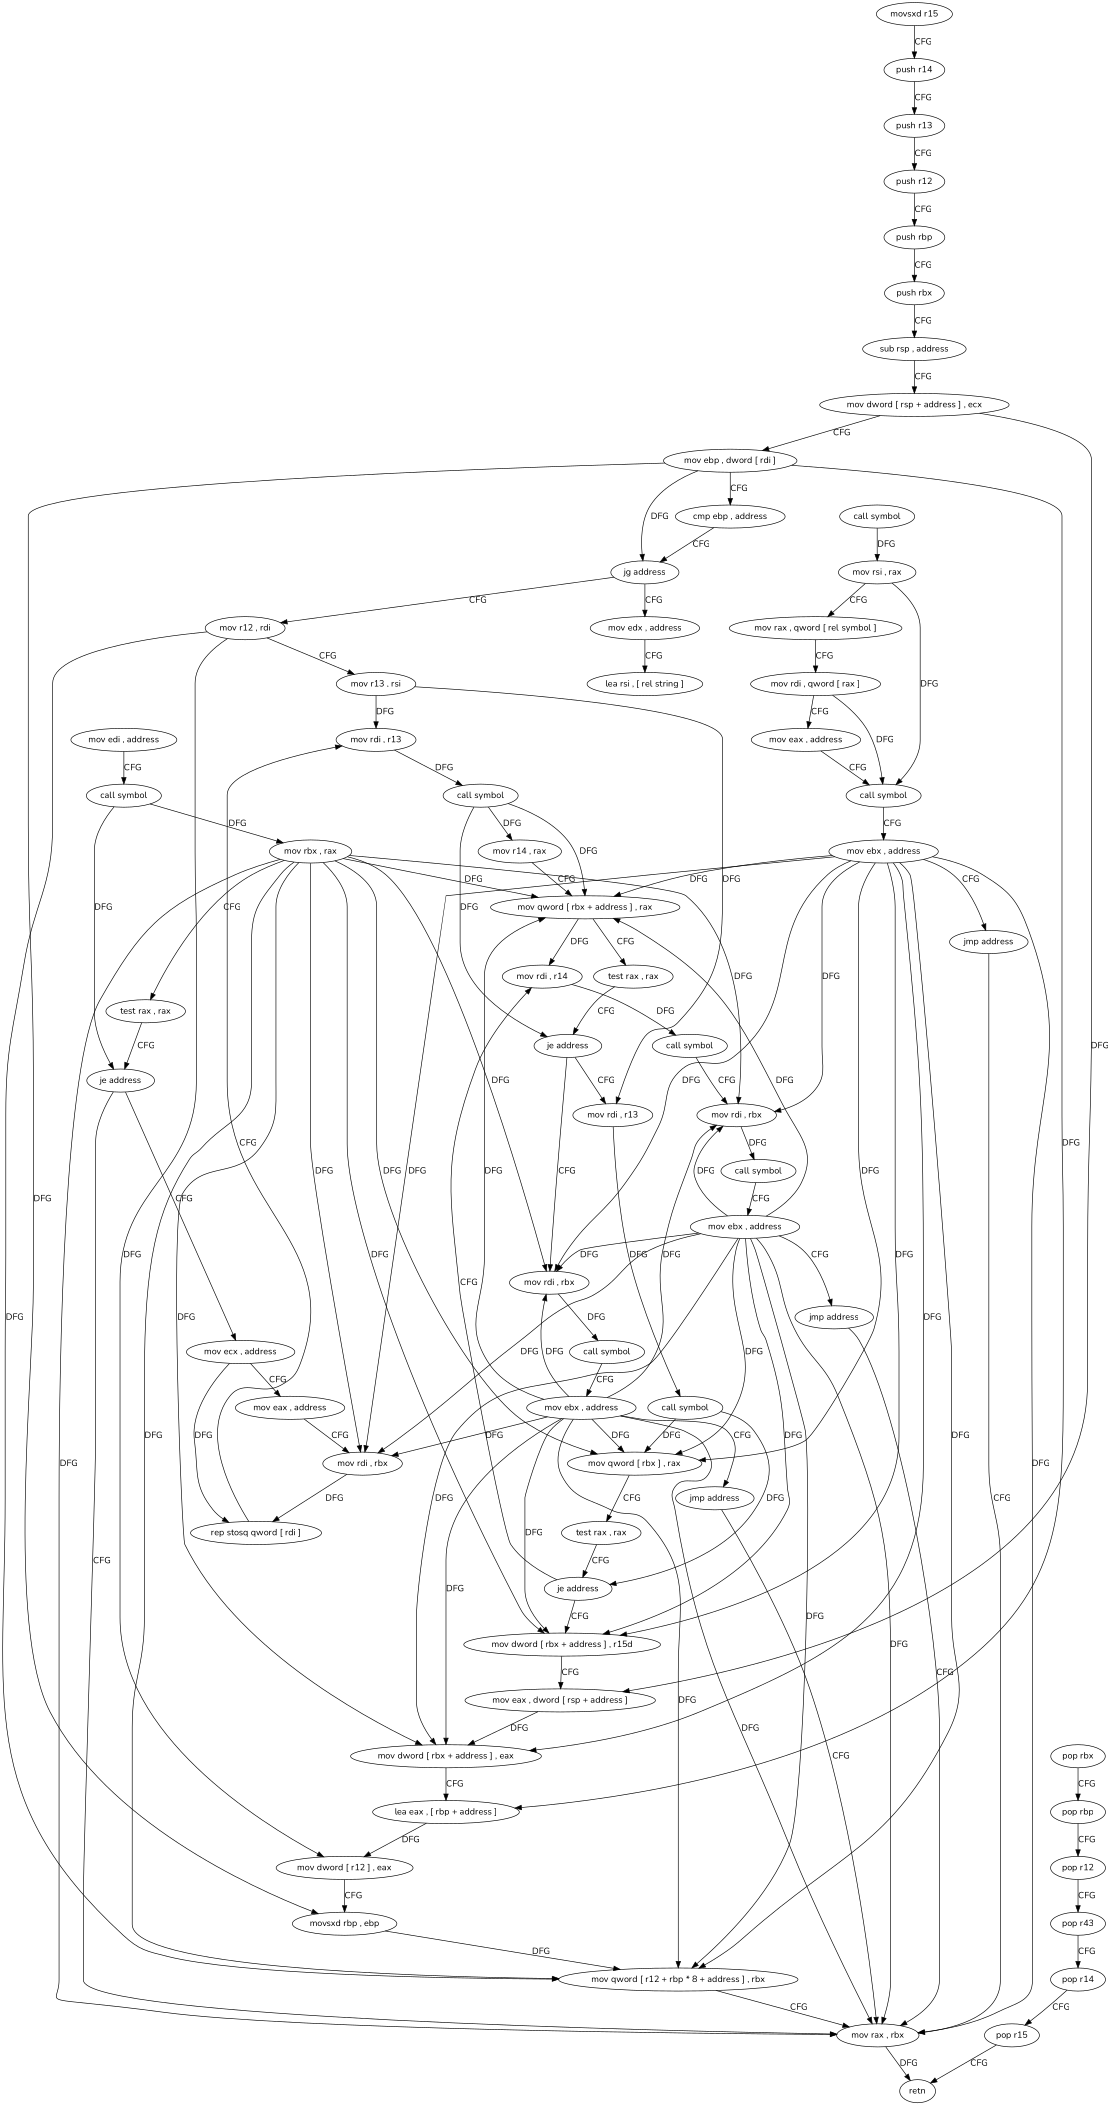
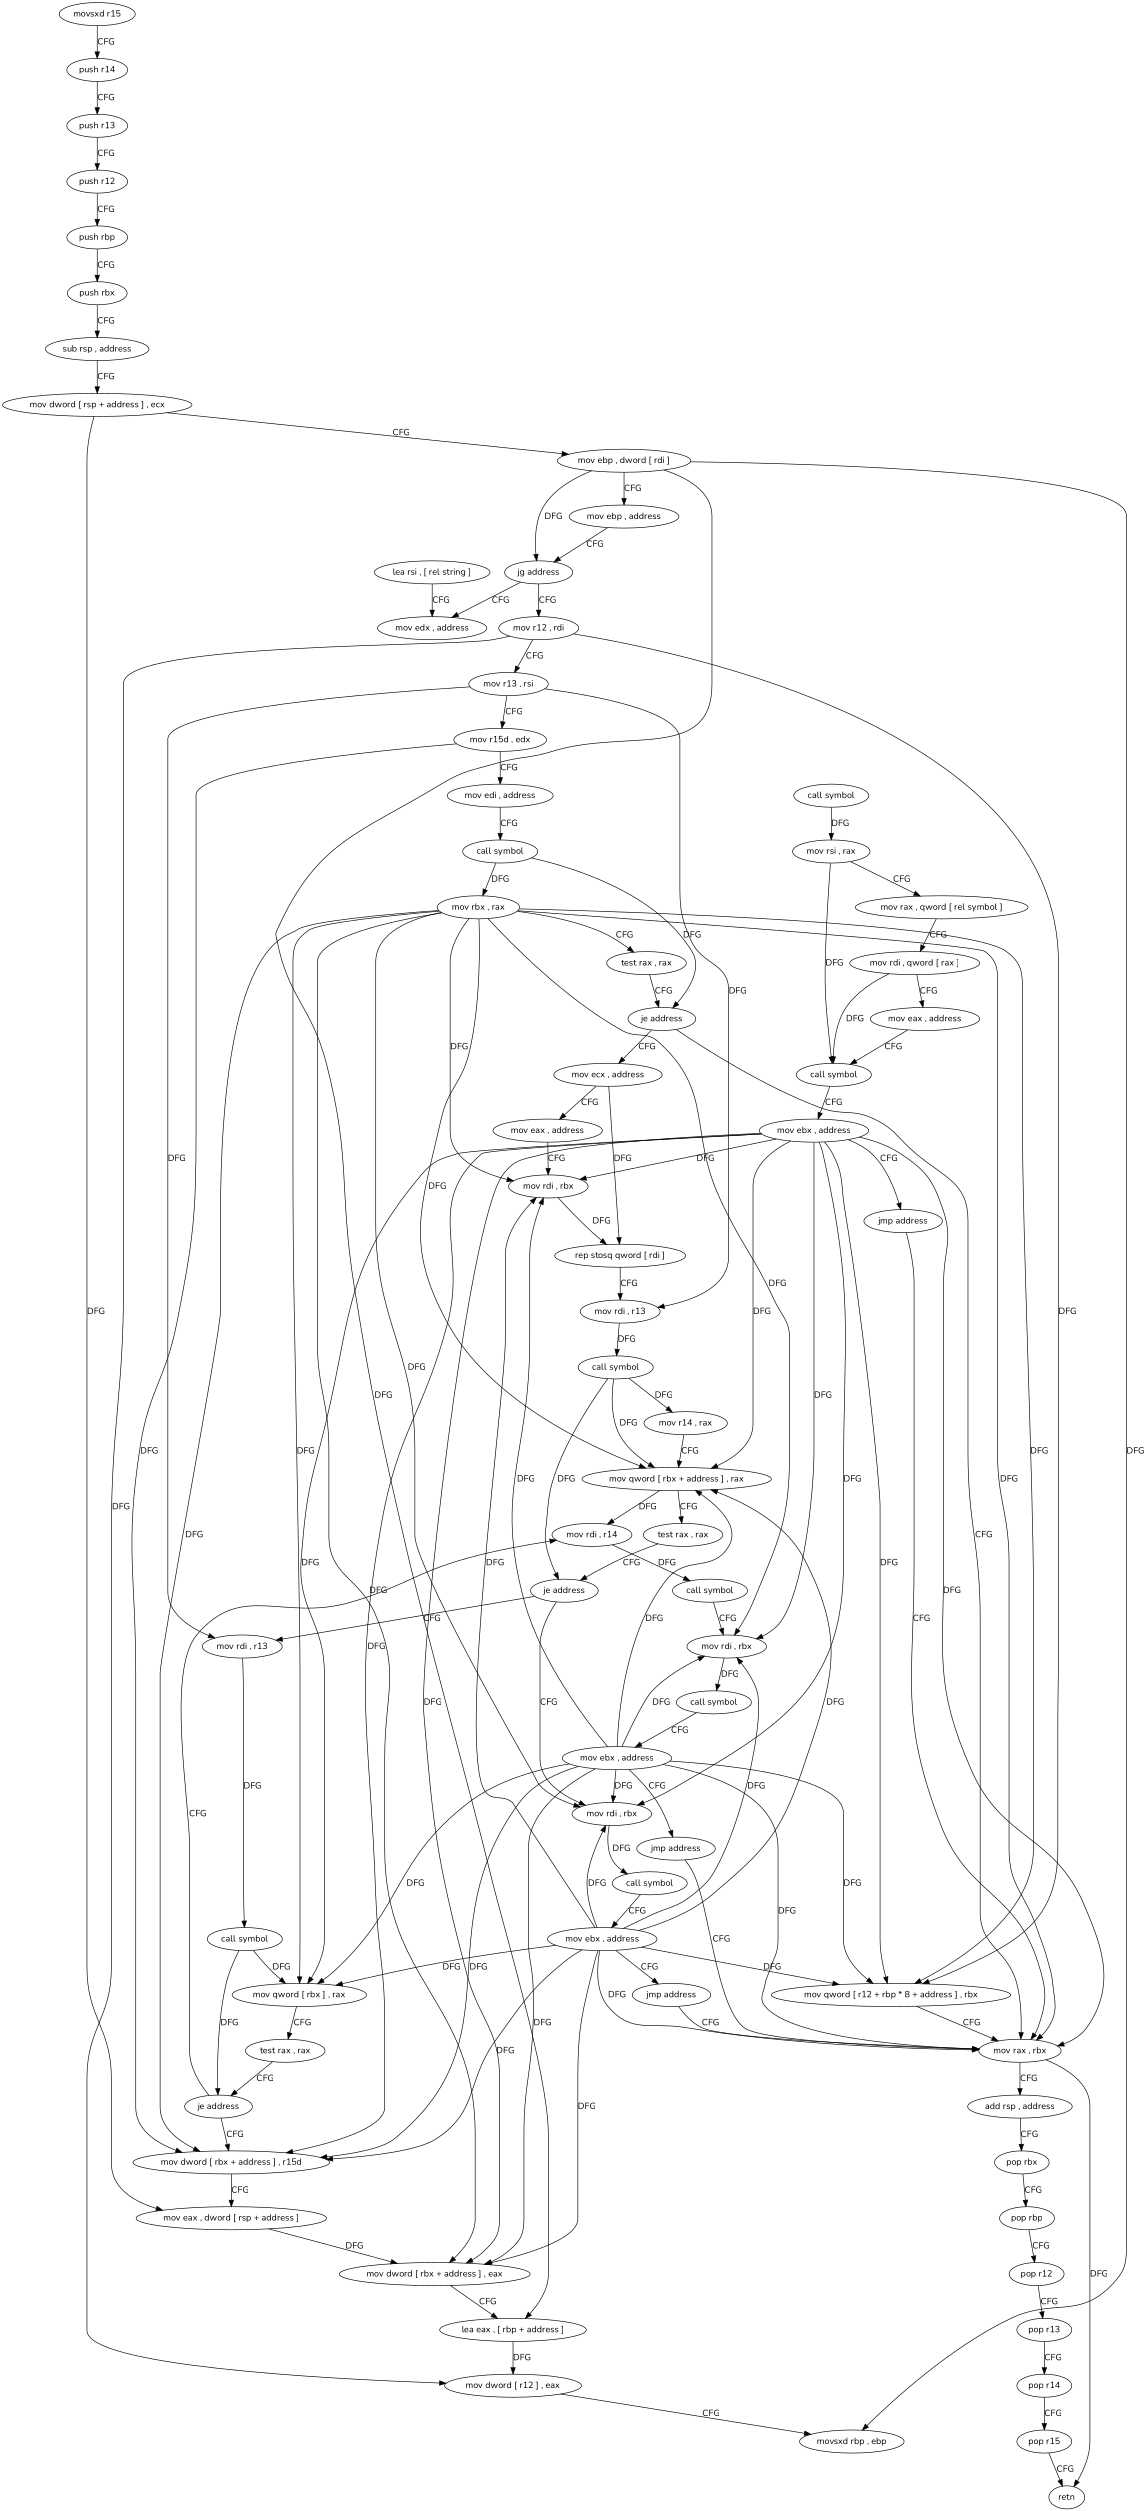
node "cmp ebp , address": label "cmp ebp , address" -> "mov ebp , address"
edge "mov edx , address" -> "lea rsi , [ rel string ]": reversed
node "mov r15d , edx": added
node "pop r43": label "pop r43" -> "pop r13"
edge "movsxd rbp , ebp" -> "mov qword [ r12 + rbp * 8 + address ] , rbx": removed, label "DFG"
node "add rsp , address": added
